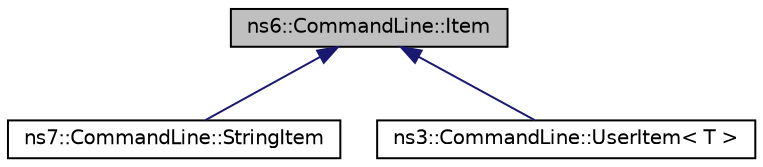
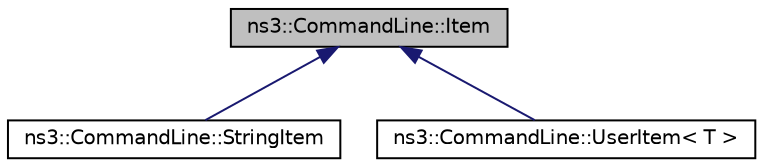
node "ns6::CommandLine::Item": label "ns6::CommandLine::Item" -> "ns3::CommandLine::Item"
node "ns7::CommandLine::StringItem": label "ns7::CommandLine::StringItem" -> "ns3::CommandLine::StringItem"
